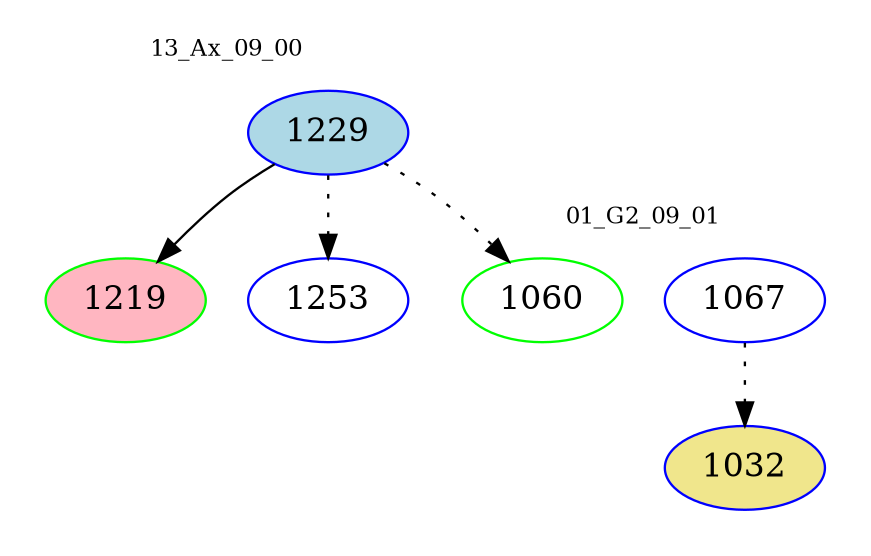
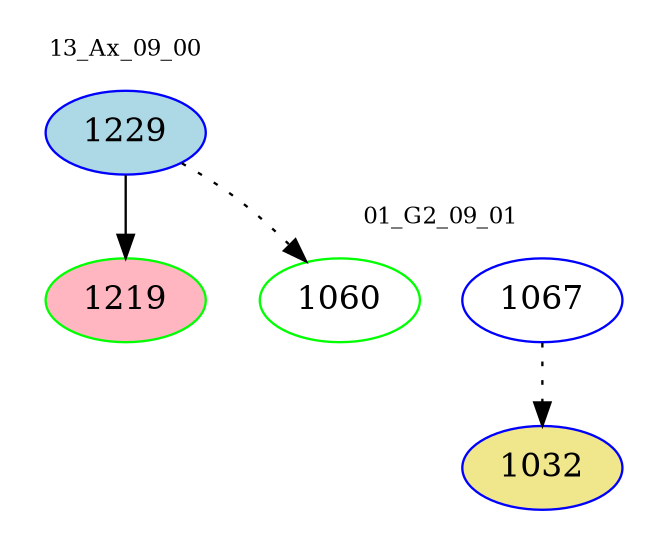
node "1253": removed
